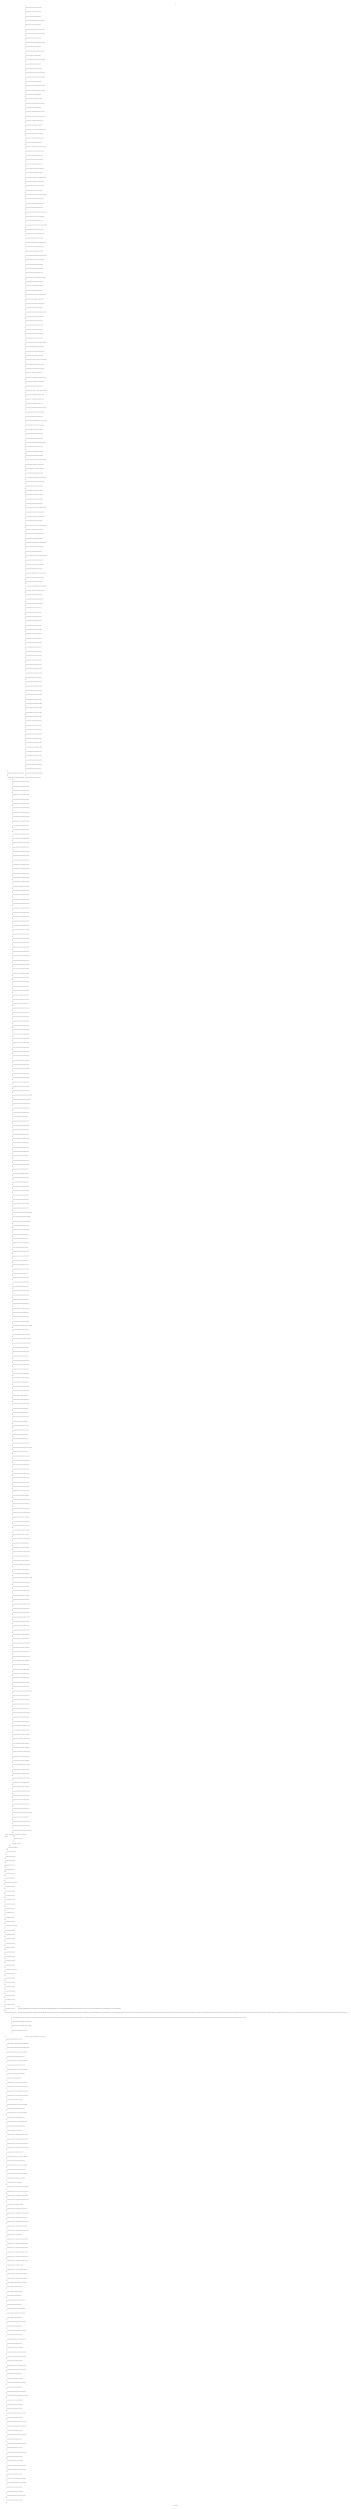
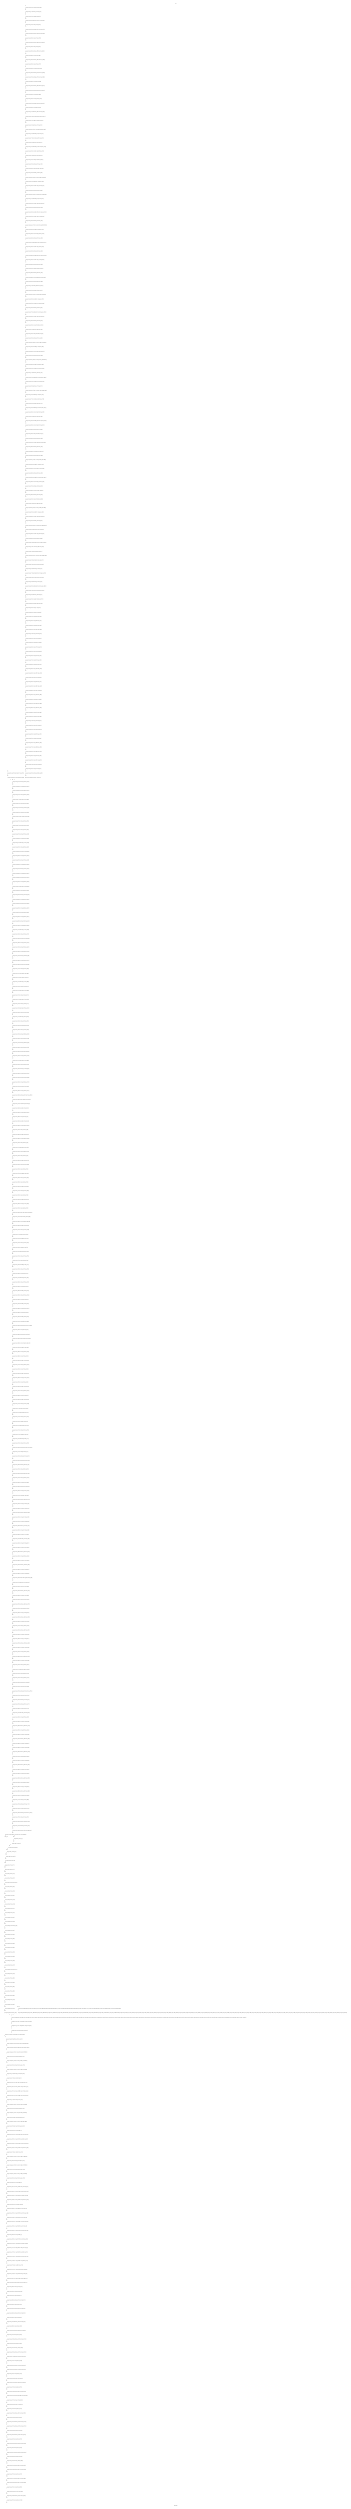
edge "l7" -> "l9": now "l7" -> "l8"
